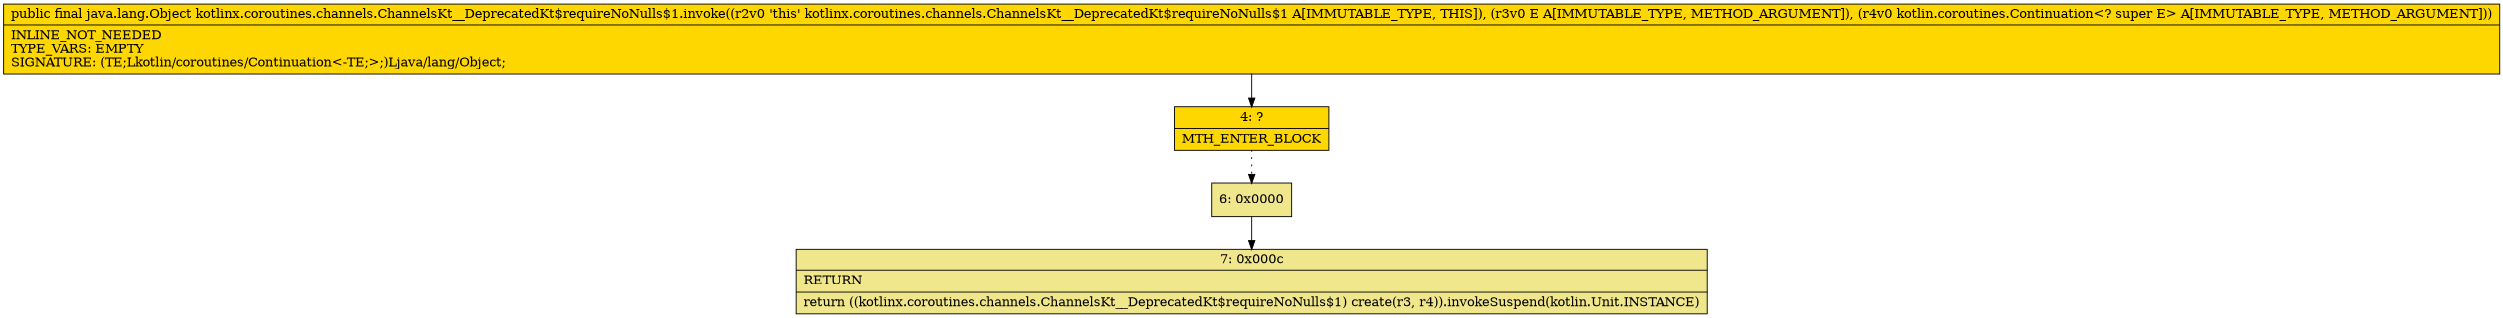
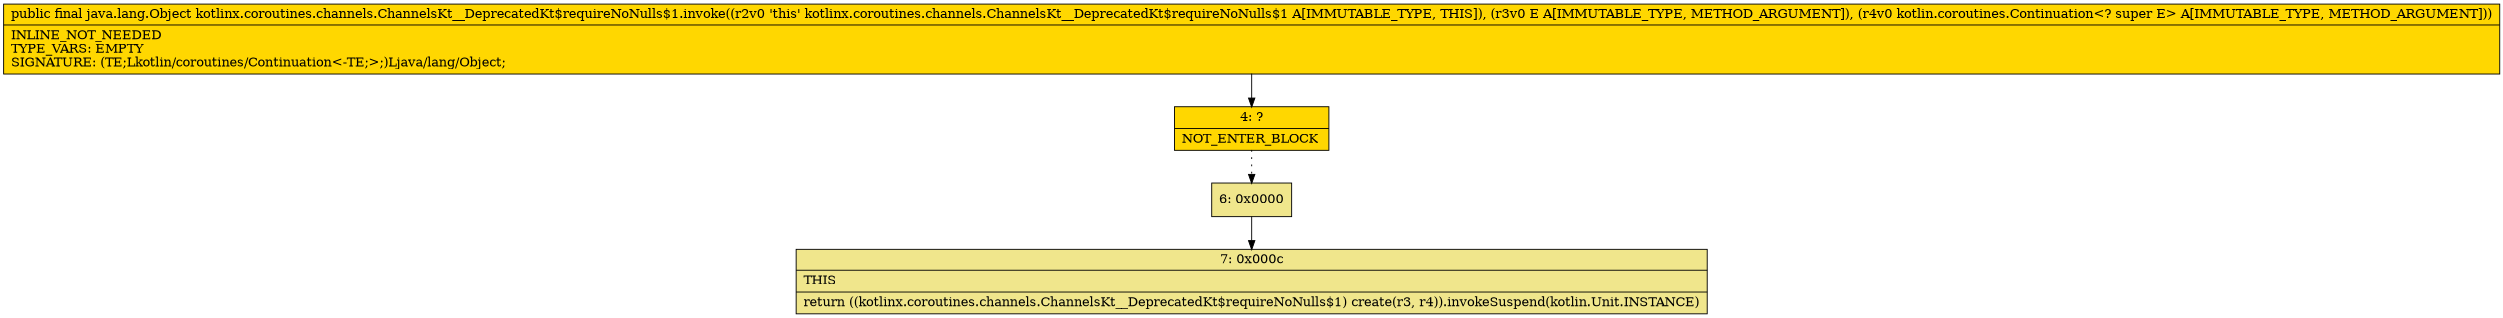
node "4: ?": text "MTH_ENTER_BLOCK" -> "NOT_ENTER_BLOCK"
node "7: 0x000c": text "RETURN" -> "THIS"
